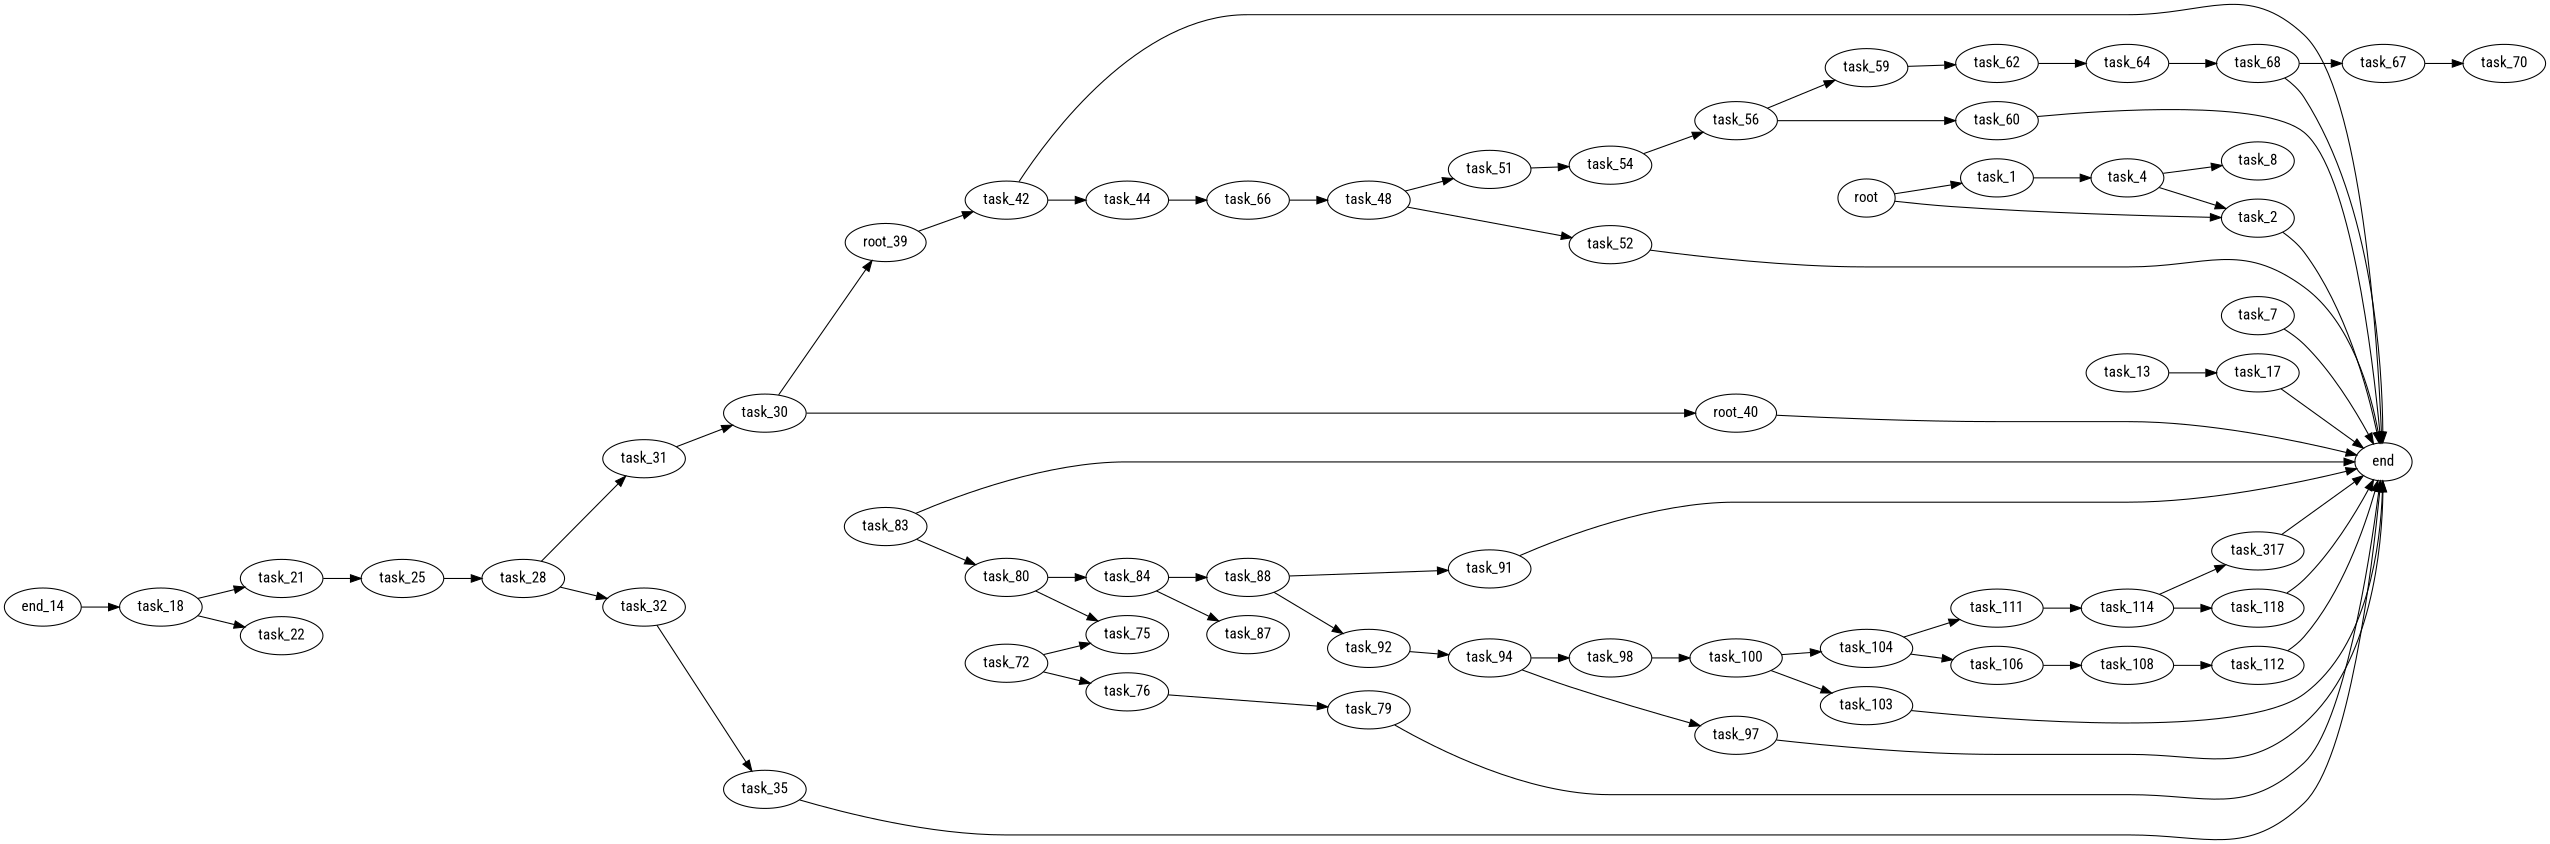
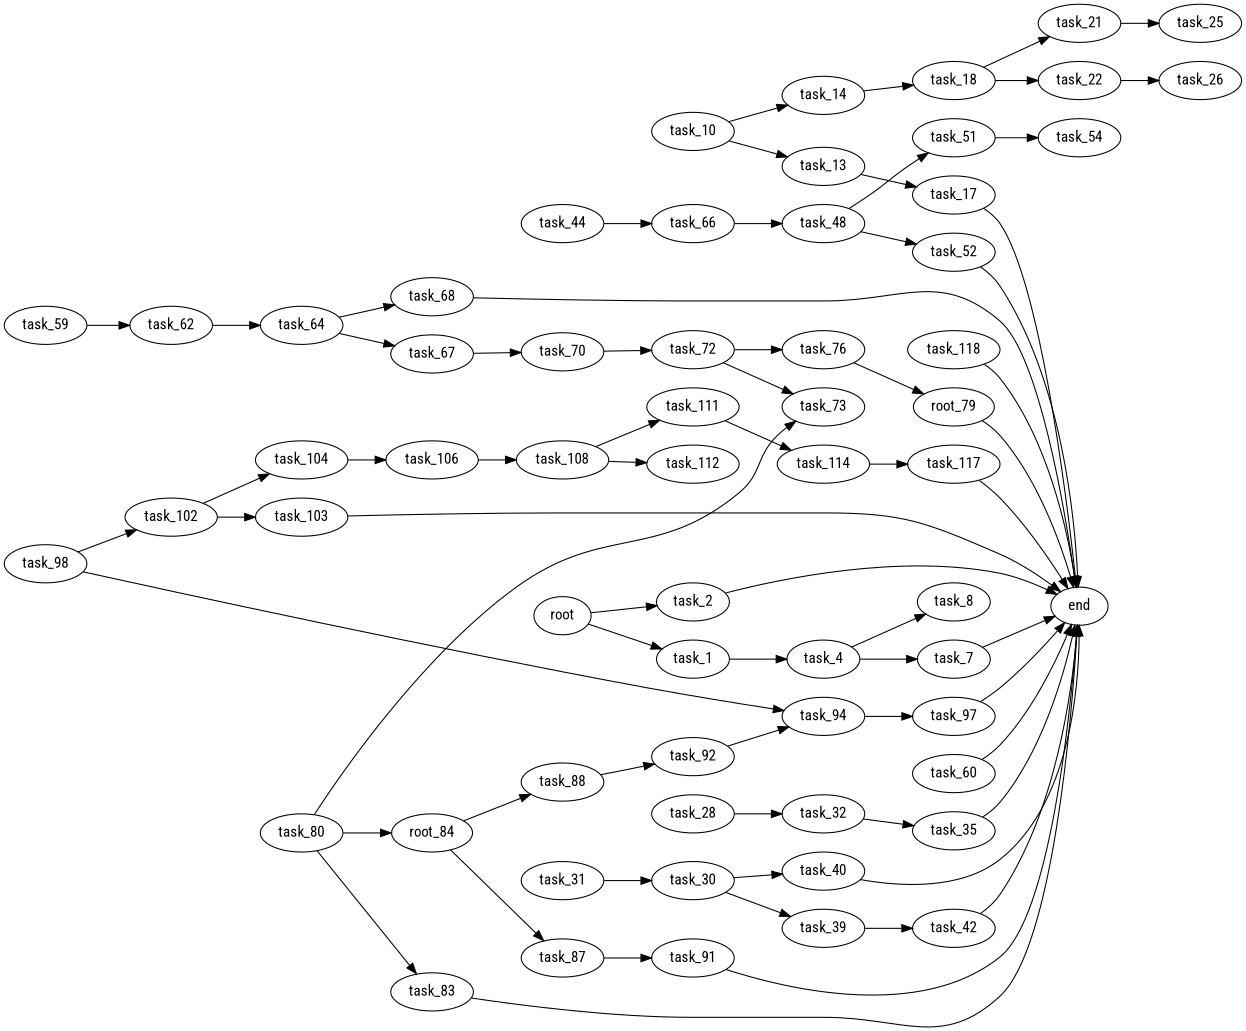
edge "task_68" -> "task_67": now "task_64" -> "task_67"
node "task_26": added
node "task_56": removed
node "task_10": added
edge "task_4" -> "task_2": now "task_4" -> "task_7"
edge "task_42" -> "task_44": removed
node "root_39": label "root_39" -> "task_39"
edge "task_70" -> "task_72": added
node "root_40": label "root_40" -> "task_40"
edge "task_28" -> "task_31": removed
edge "task_83" -> "task_80": reversed
node "task_317": label "task_317" -> "task_117"
edge "task_88" -> "task_91": now "task_87" -> "task_91"
node "task_84": label "task_84" -> "root_84"
edge "task_112" -> "end": removed
edge "task_25" -> "task_28": removed
node "end_14": label "end_14" -> "task_14"
edge "task_114" -> "task_118": removed
edge "task_104" -> "task_111": now "task_108" -> "task_111"
node "task_75": label "task_75" -> "task_73"
edge "task_94" -> "task_98": reversed
node "task_100": label "task_100" -> "task_102"
node "task_79": label "task_79" -> "root_79"
